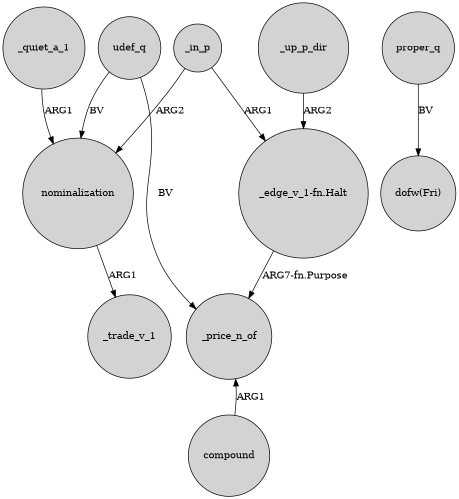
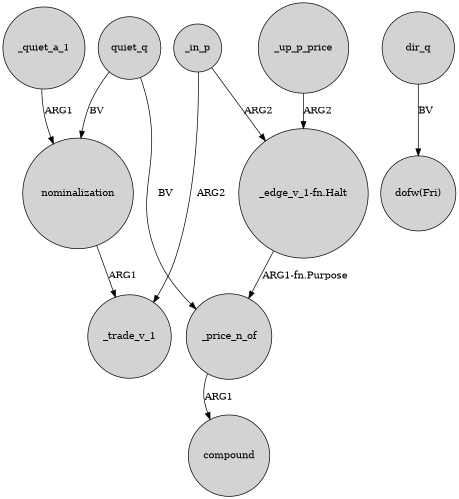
node "udef_q": label "udef_q" -> "quiet_q"
node "_up_p_dir": label "_up_p_dir" -> "_up_p_price"
node "proper_q": label "proper_q" -> "dir_q"
edge "_in_p" -> "nominalization": now "_in_p" -> "_trade_v_1"
edge "_in_p" -> "_edge_v_1-fn.Halt": label "ARG1" -> "ARG2"
edge "_edge_v_1-fn.Halt" -> "_price_n_of": label "ARG7-fn.Purpose" -> "ARG1-fn.Purpose"
edge "compound" -> "_price_n_of": reversed
